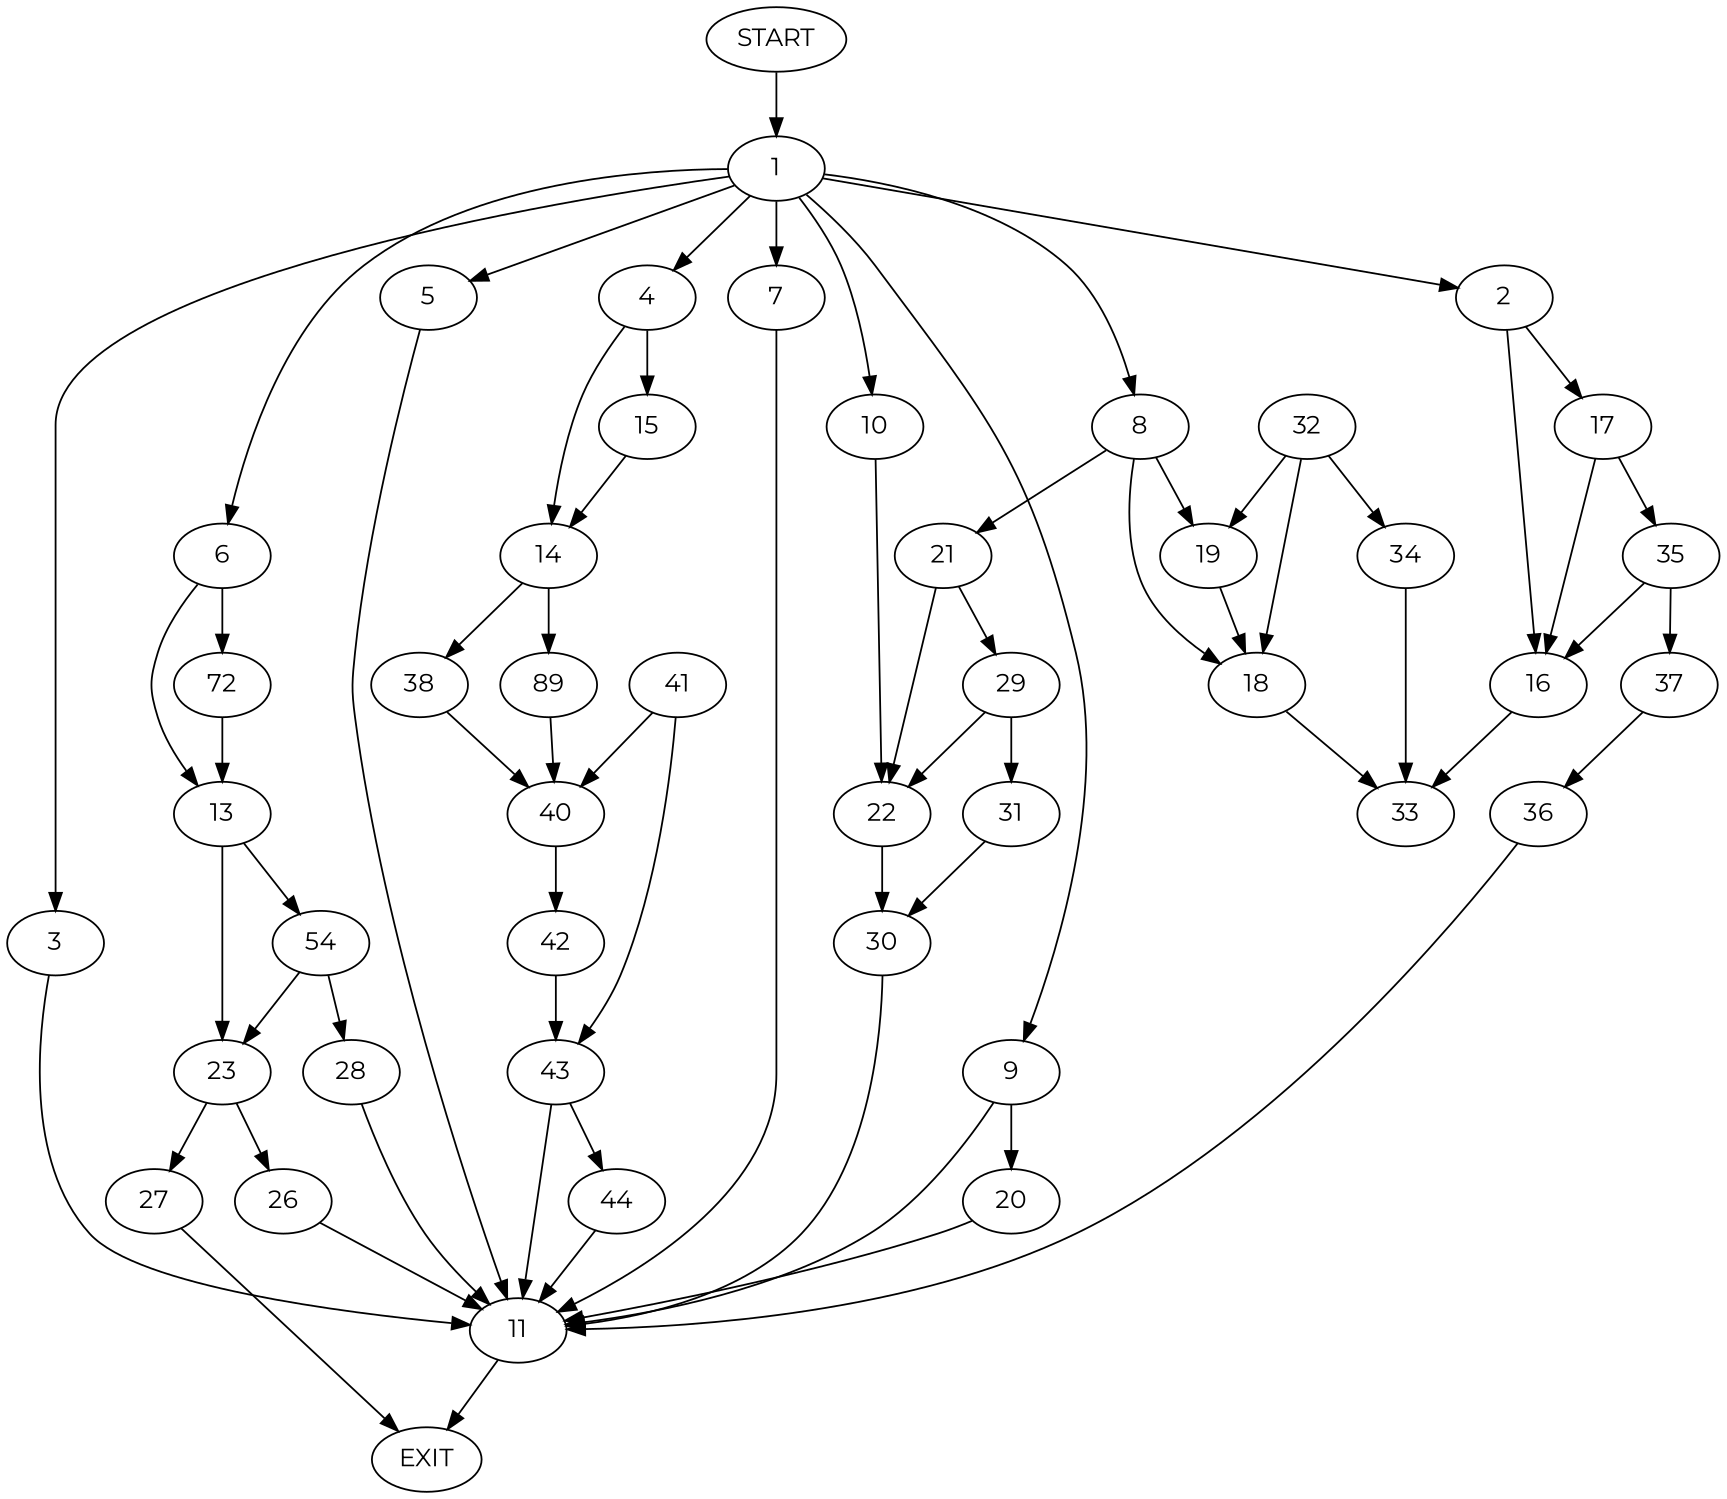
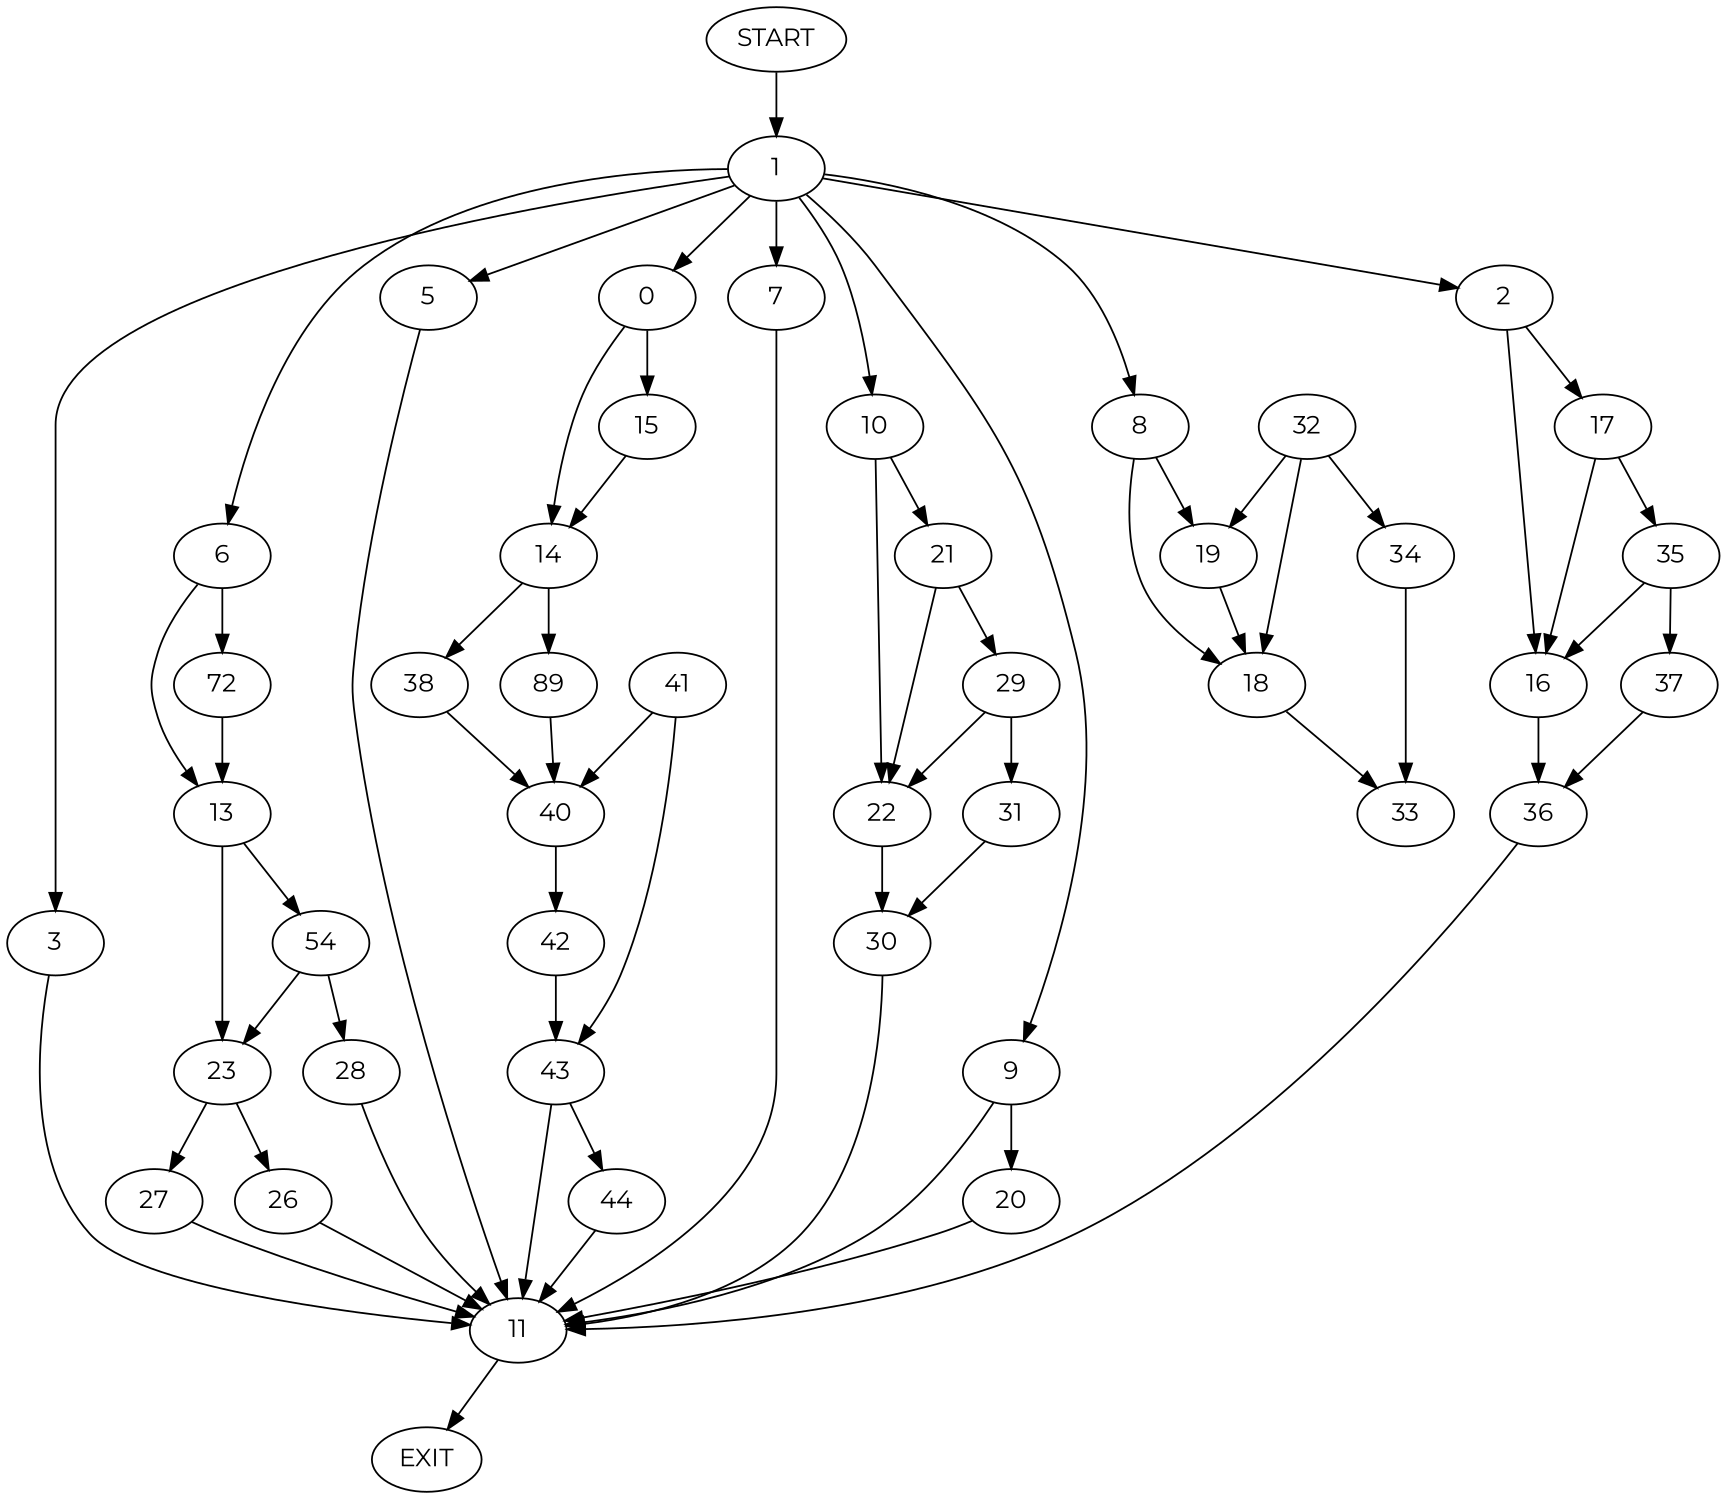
node "4": label "4" -> "0"
edge "8" -> "21": now "10" -> "21"
edge "16" -> "33": now "16" -> "36"
edge "27" -> "EXIT": now "27" -> "11"
